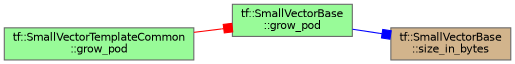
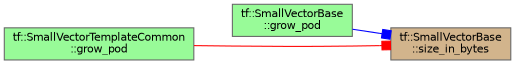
edge "tf::SmallVectorTemplateCommon ::grow_pod" -> "tf::SmallVectorBase ::grow_pod": now "tf::SmallVectorTemplateCommon ::grow_pod" -> "tf::SmallVectorBase ::size_in_bytes"
